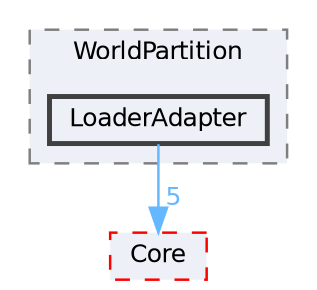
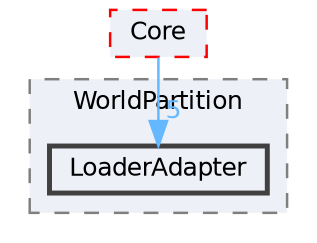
edge "LoaderAdapter" -> "Core": reversed
